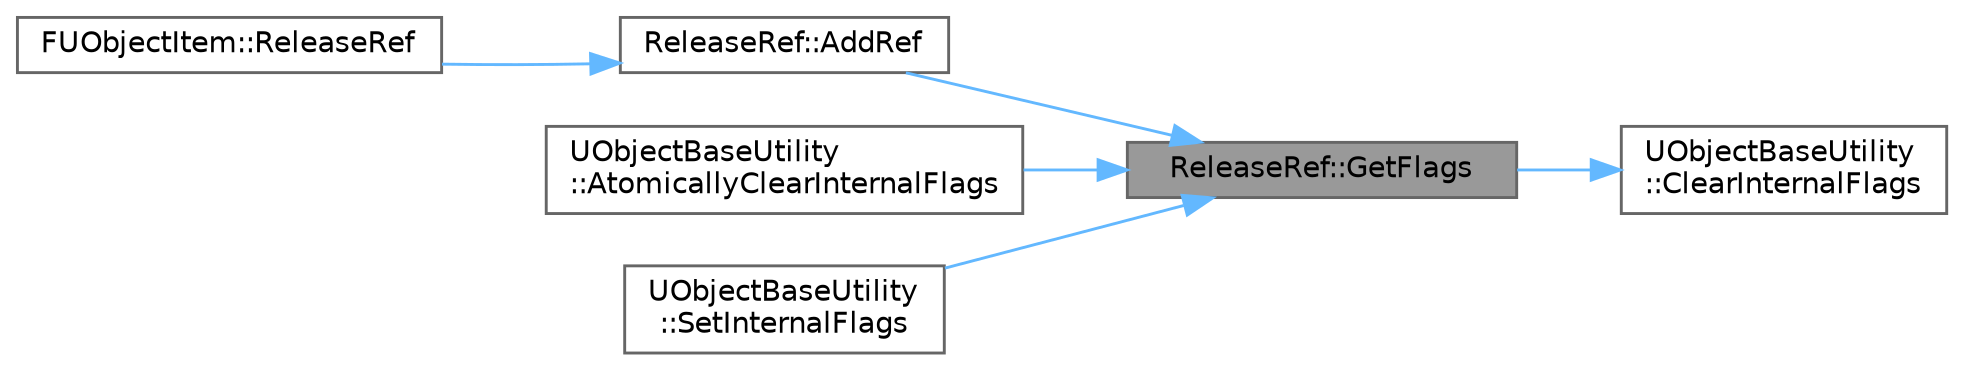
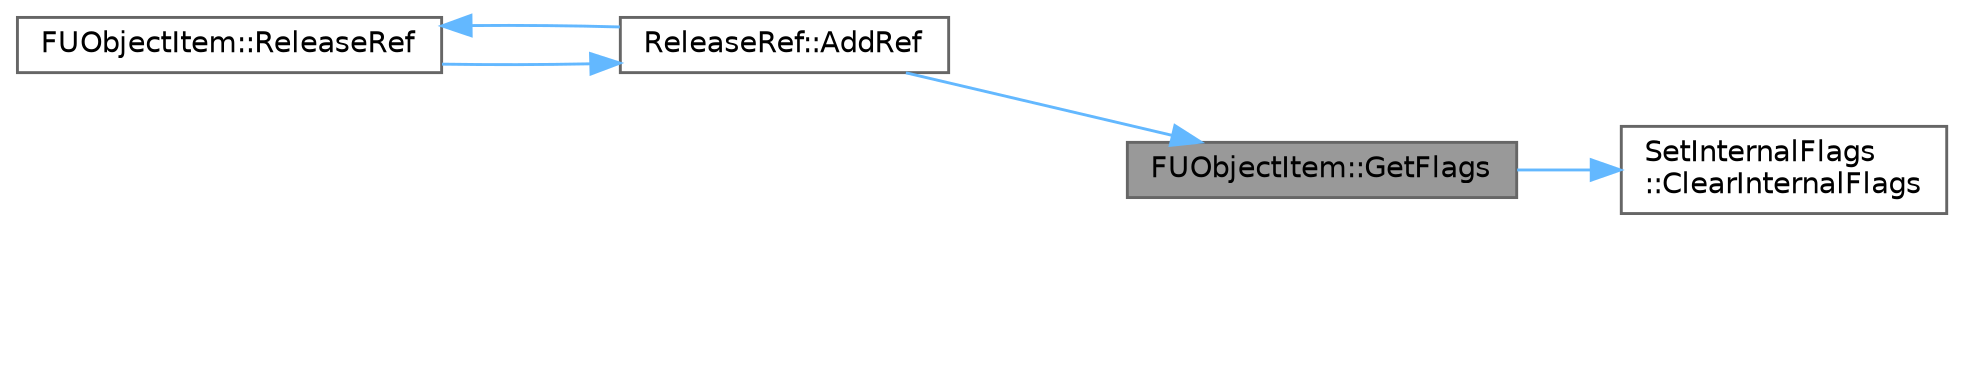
edge "ReleaseRef::AddRef" -> "FUObjectItem::ReleaseRef": added
node "UObjectBaseUtility ::AtomicallyClearInternalFlags": removed
node "ReleaseRef::GetFlags": label "ReleaseRef::GetFlags" -> "FUObjectItem::GetFlags"
node "UObjectBaseUtility ::ClearInternalFlags": label "UObjectBaseUtility ::ClearInternalFlags" -> "SetInternalFlags ::ClearInternalFlags"
node "UObjectBaseUtility ::SetInternalFlags": removed
